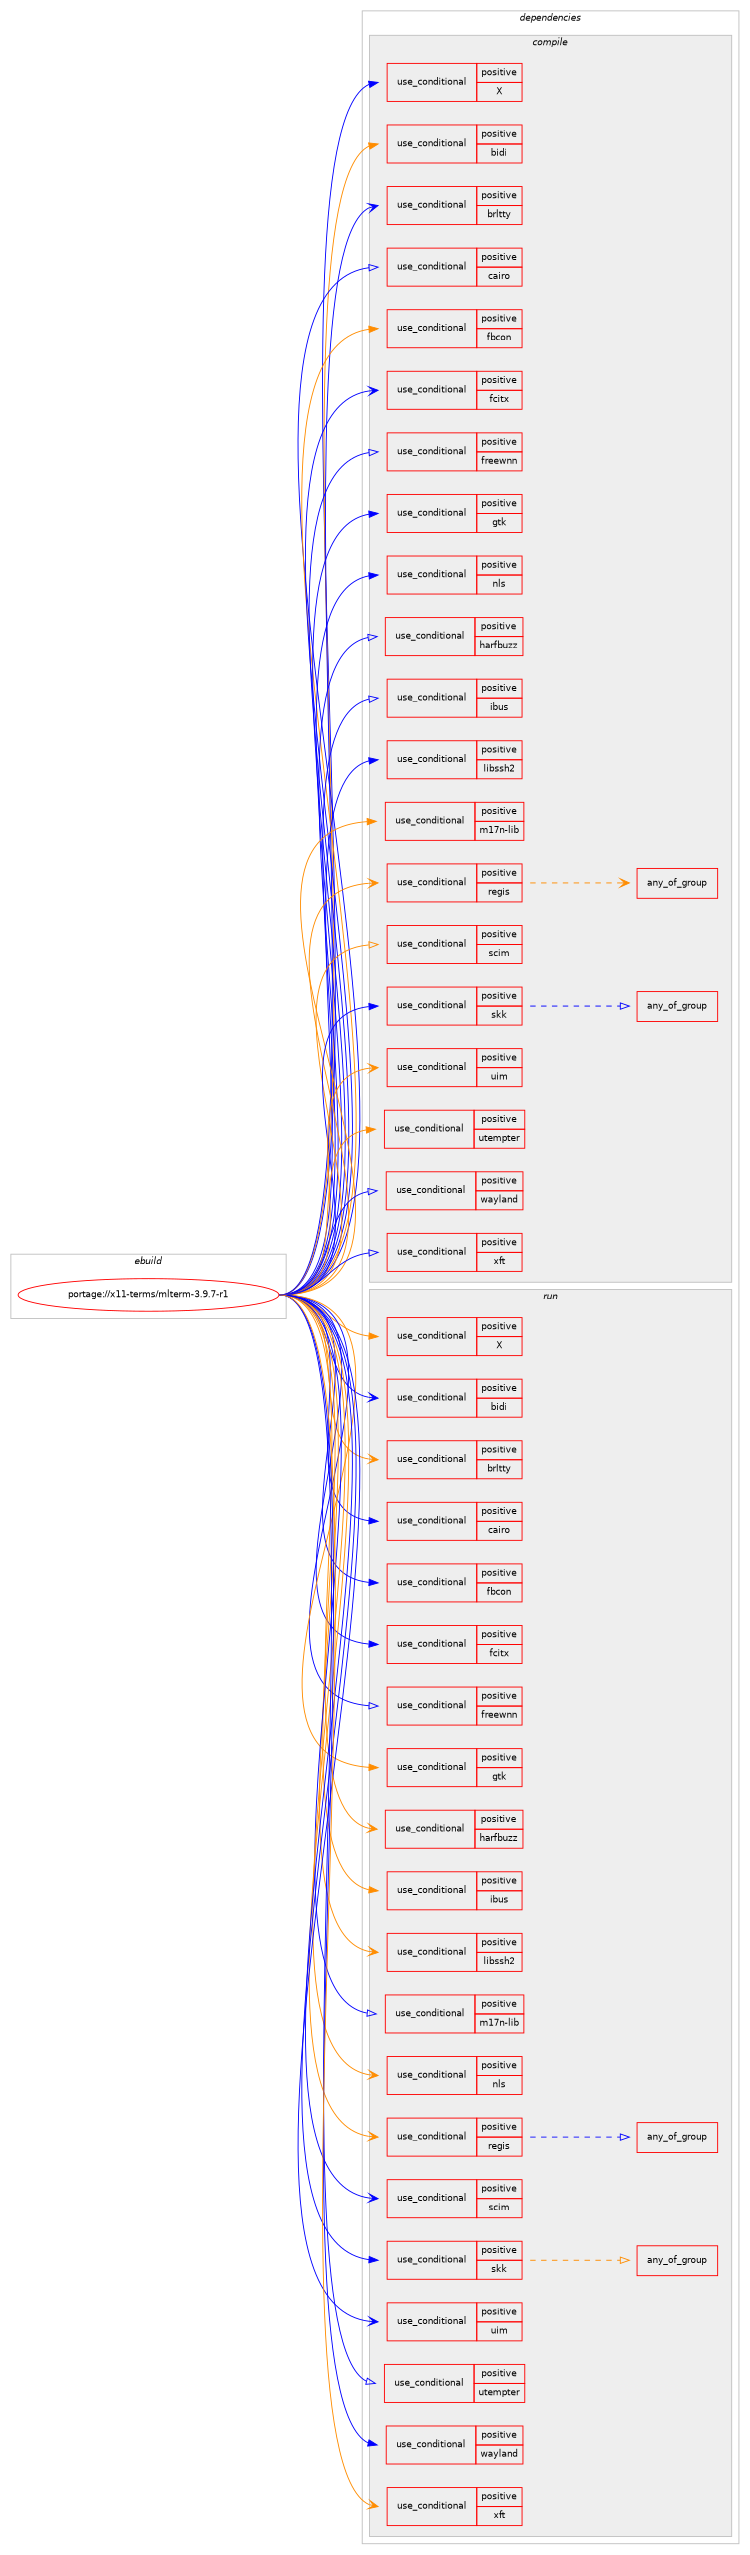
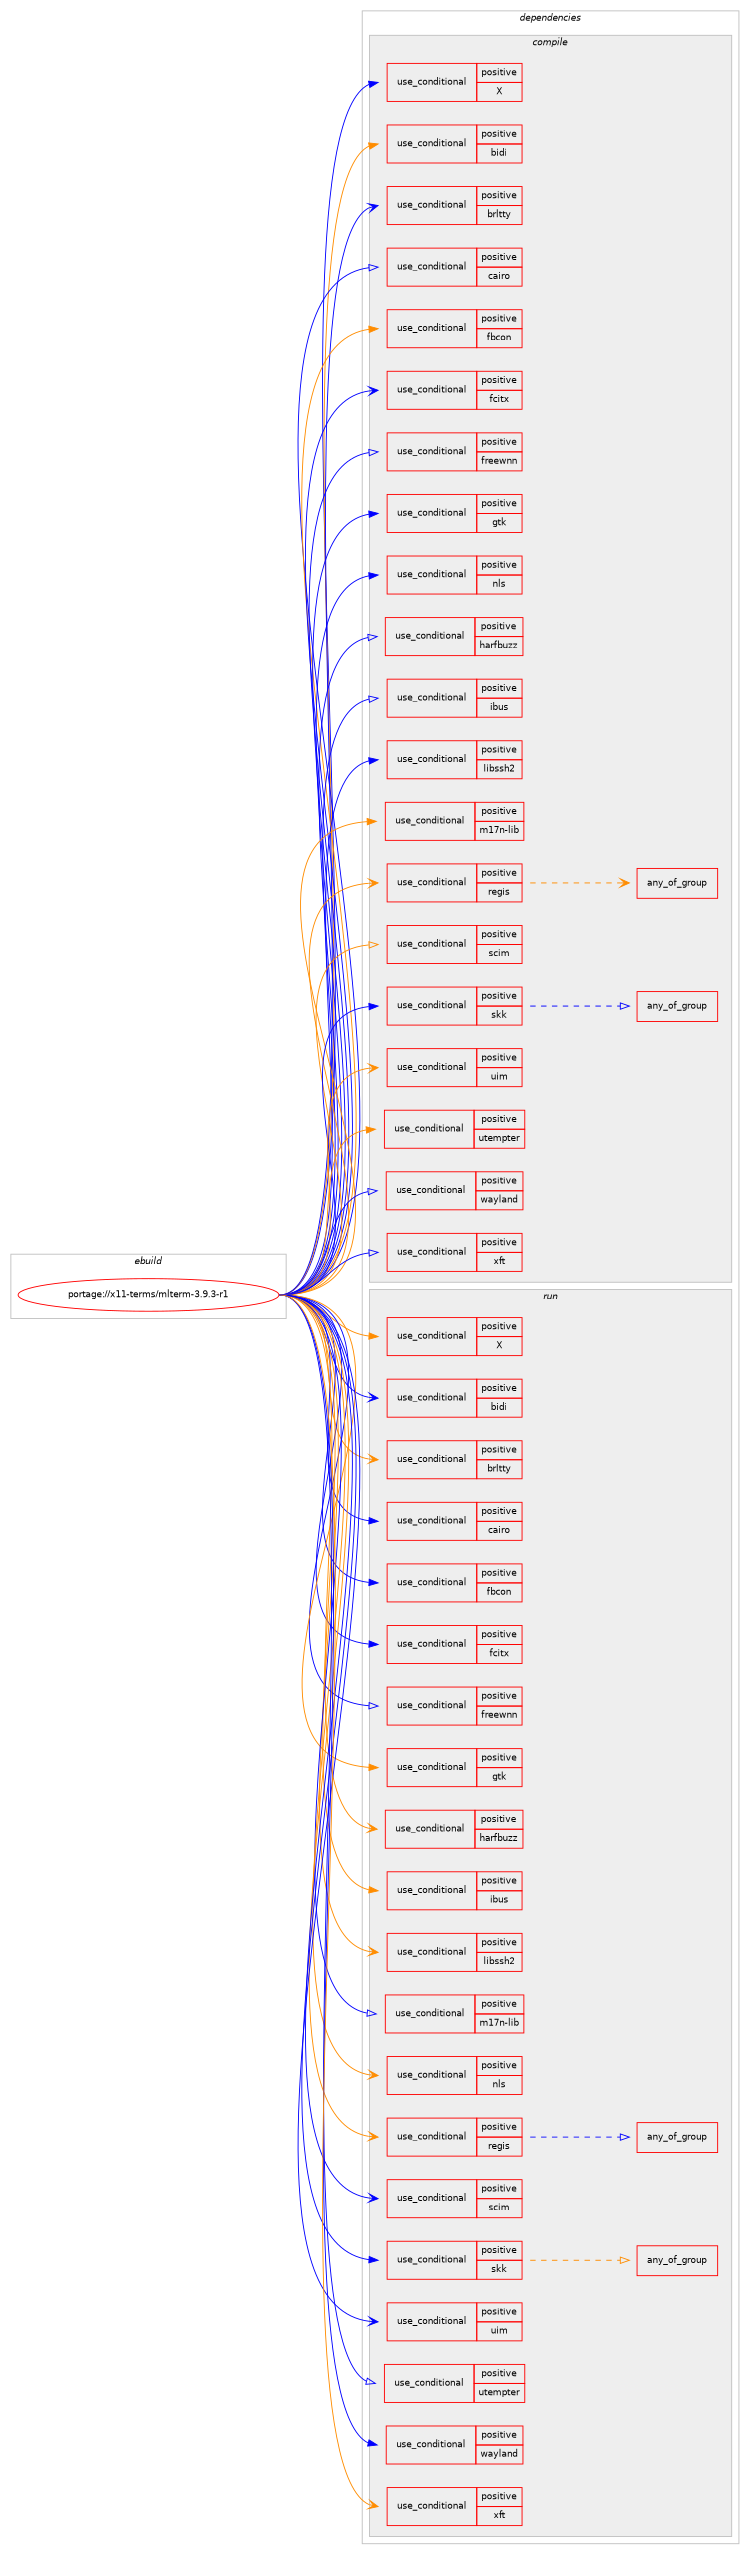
node "portage://x11-terms/mlterm-3.9.7-r1": label "portage://x11-terms/mlterm-3.9.7-r1" -> "portage://x11-terms/mlterm-3.9.3-r1"
